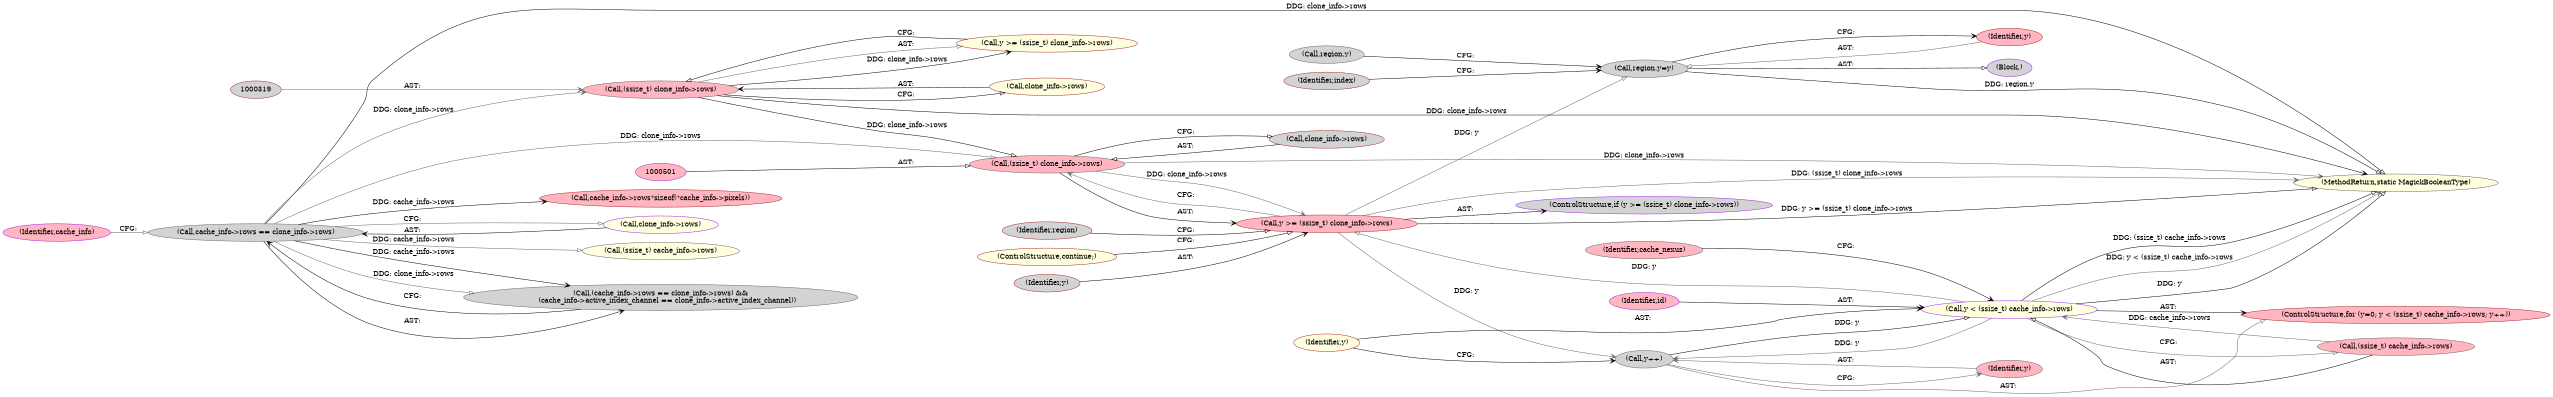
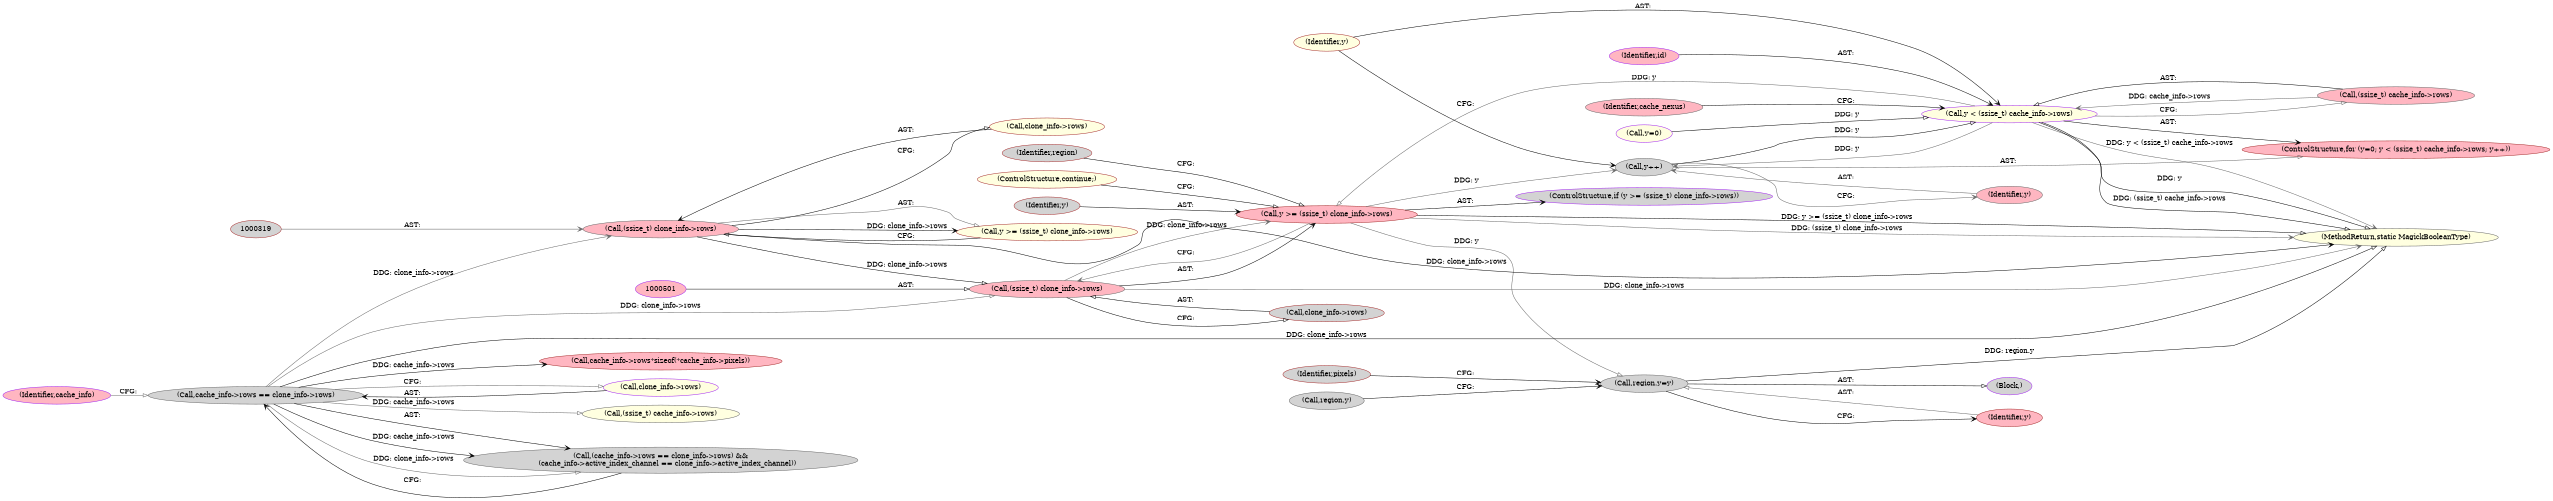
node "(Identifier,index)": label "(Identifier,index)" -> "(Identifier,pixels)"
node "(Call,y=0)": added
